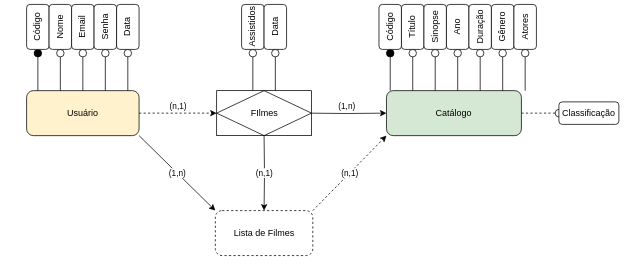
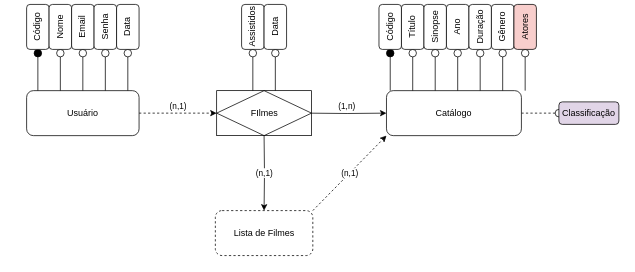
node "Atores": fillcolor #ffffff -> #f8cecc
node "Usuário": fillcolor #fff2cc -> #ffffff
node "Catálogo": fillcolor #d5e8d4 -> #ffffff
node "Classificação": fillcolor #ffffff -> #e1d5e7
edge "Usuário" -> "Lista de Filmes": removed, label "(1,n)"
